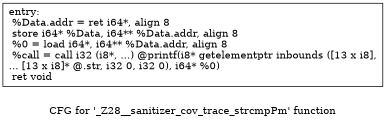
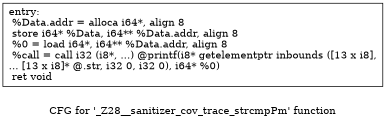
node "entry:": text "%Data.addr = ret i64*, align 8" -> "%Data.addr = alloca i64*, align 8"
